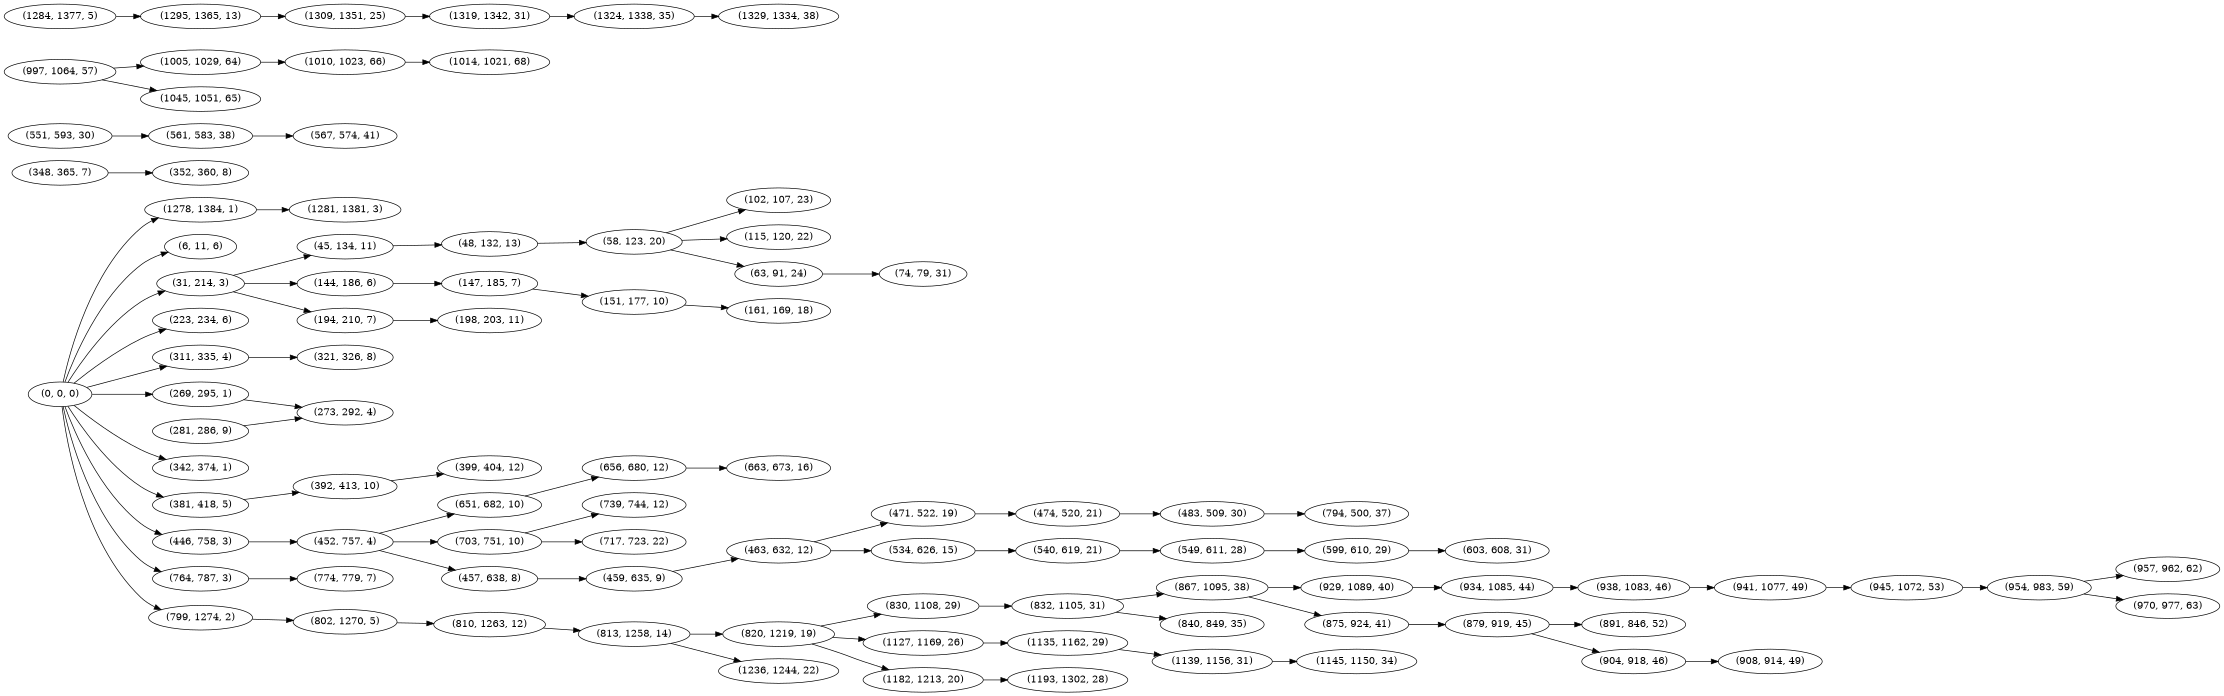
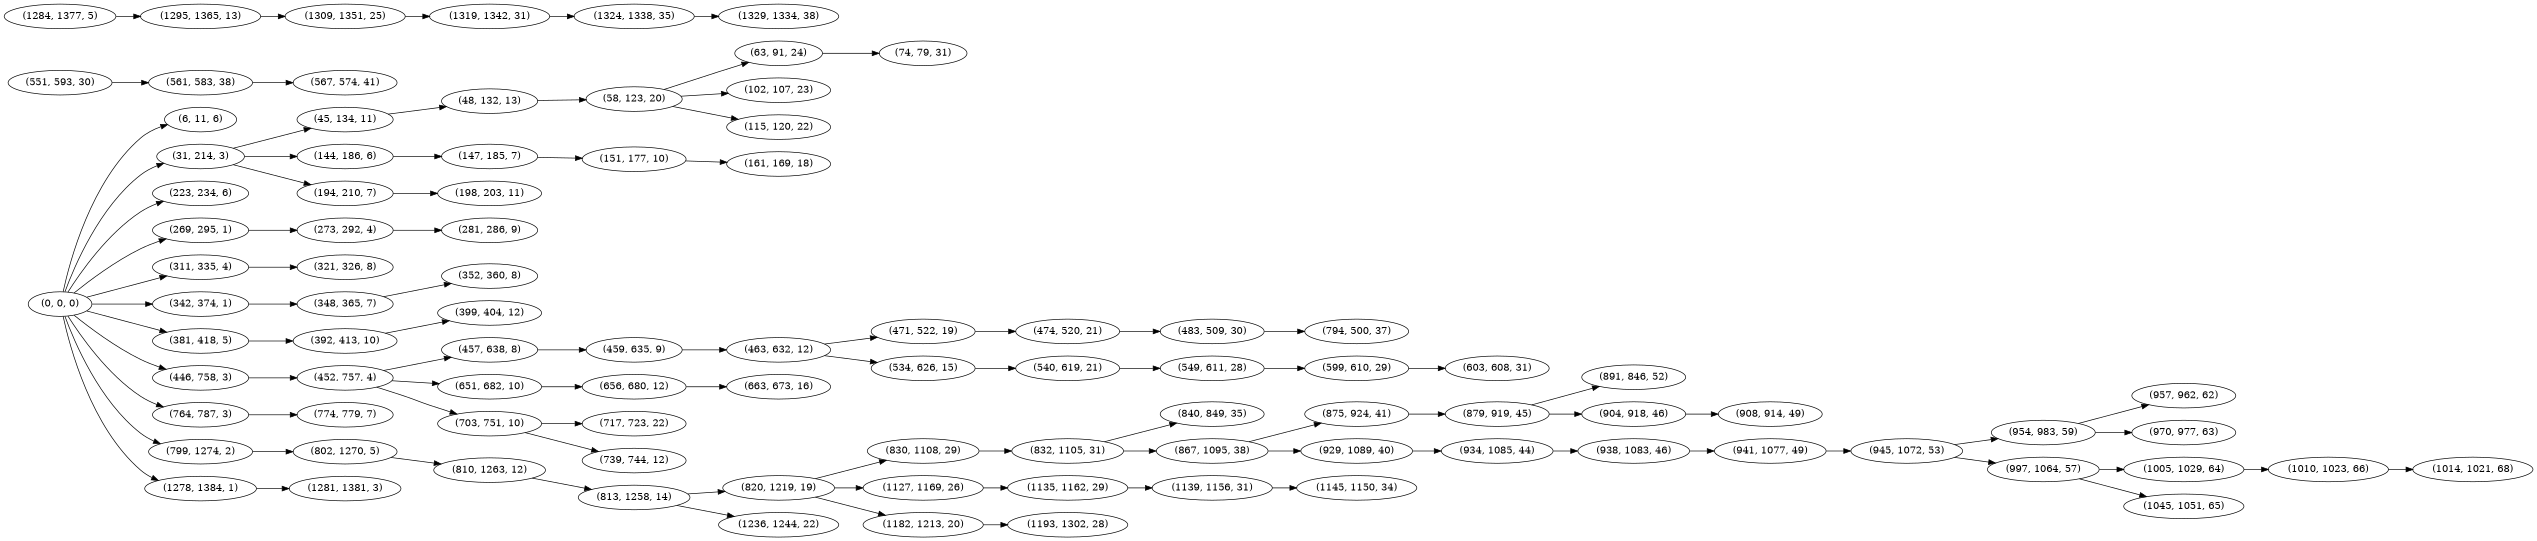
edge "(342, 374, 1)" -> "(348, 365, 7)": added
edge "(281, 286, 9)" -> "(273, 292, 4)": reversed
edge "(945, 1072, 53)" -> "(997, 1064, 57)": added
